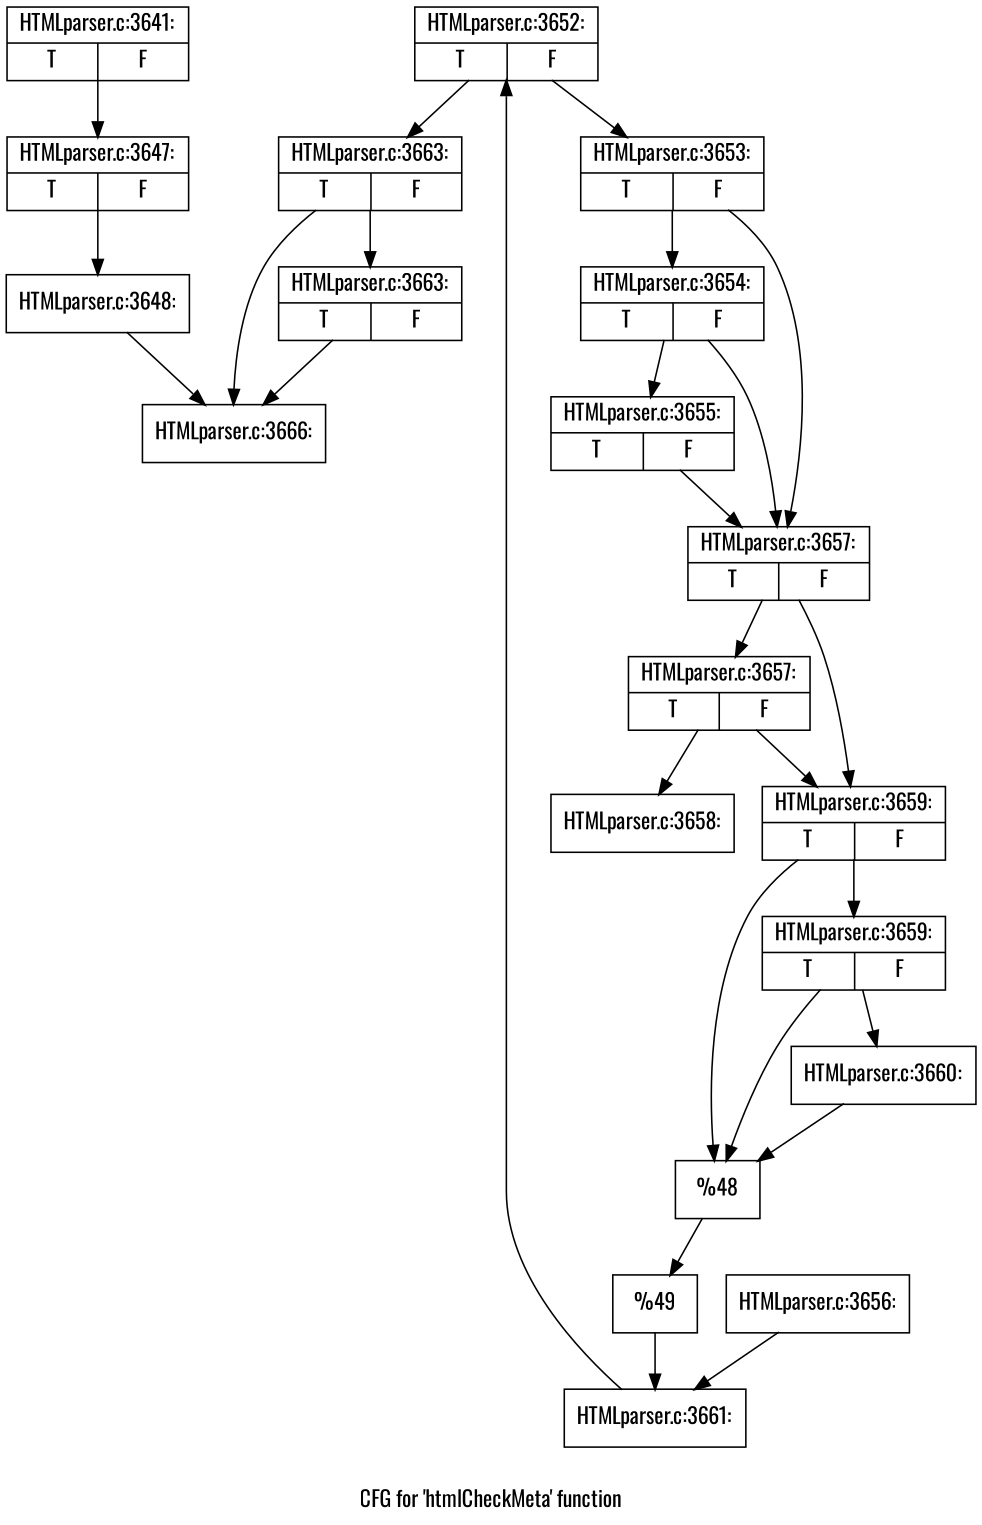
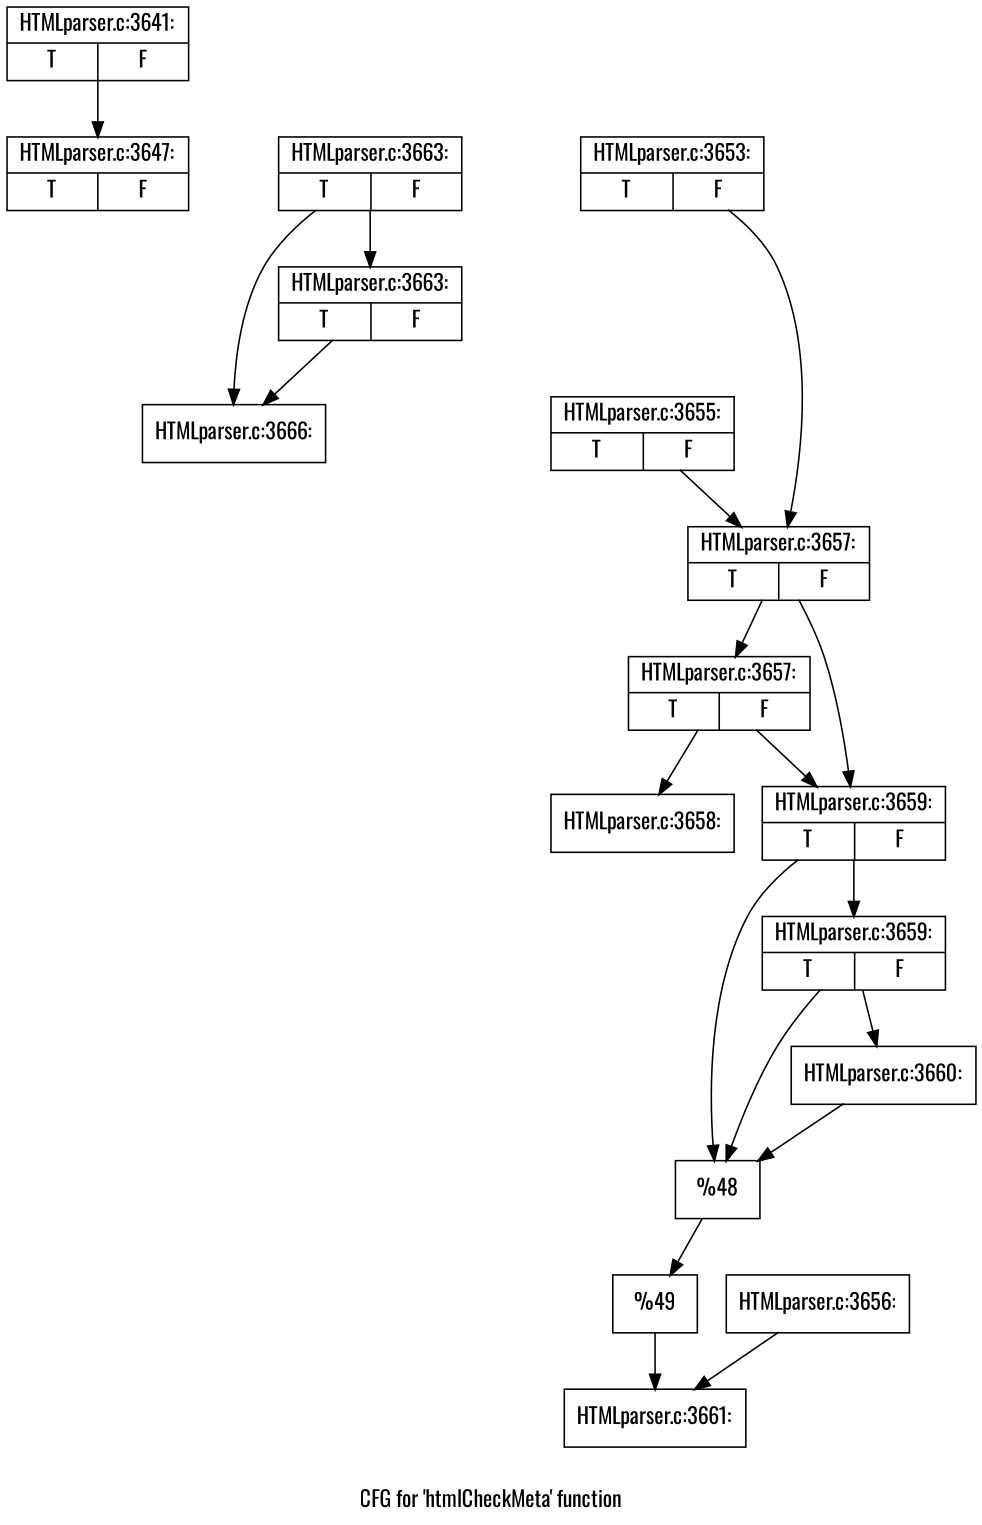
node "HTMLparser.c:3652:": removed
node "HTMLparser.c:3648:": removed
node "HTMLparser.c:3654:": removed
